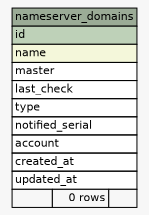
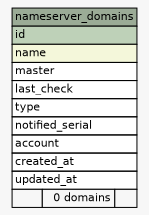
node "nameserver_domains": text "0 rows" -> "0 domains"
